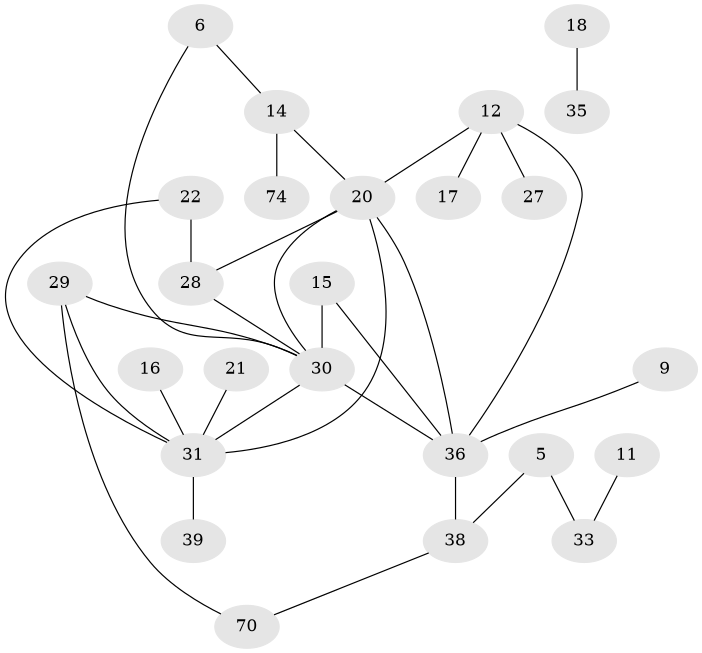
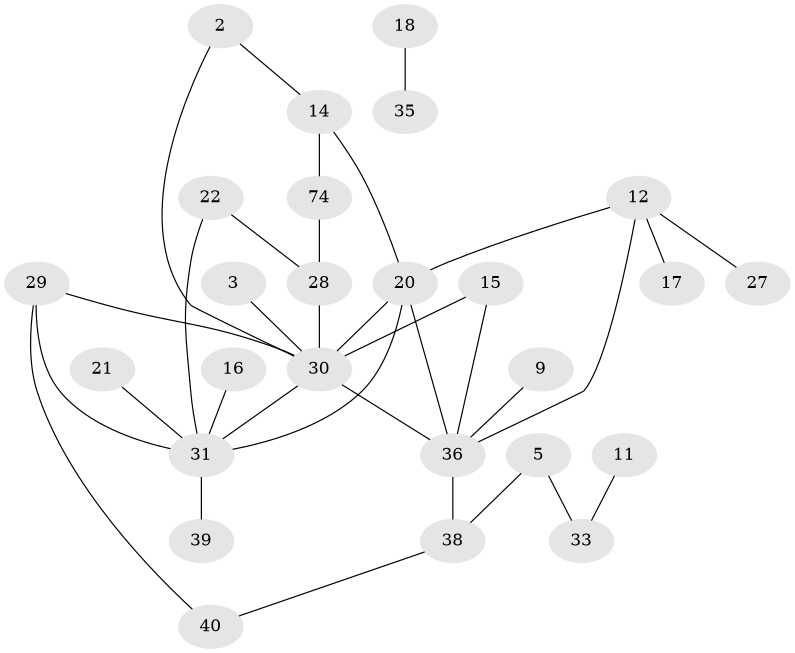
node "6": label "6" -> "2"
edge "20" -- "28": now "74" -- "28"
node "3": added
node "70": label "70" -> "40"
